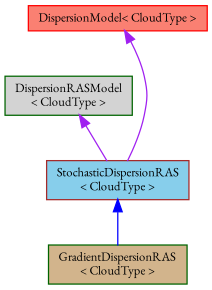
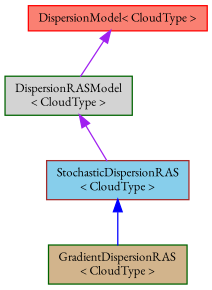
edge "StochasticDispersionRAS < CloudType >" -> "DispersionModel< CloudType >": now "DispersionRASModel < CloudType >" -> "DispersionModel< CloudType >"
